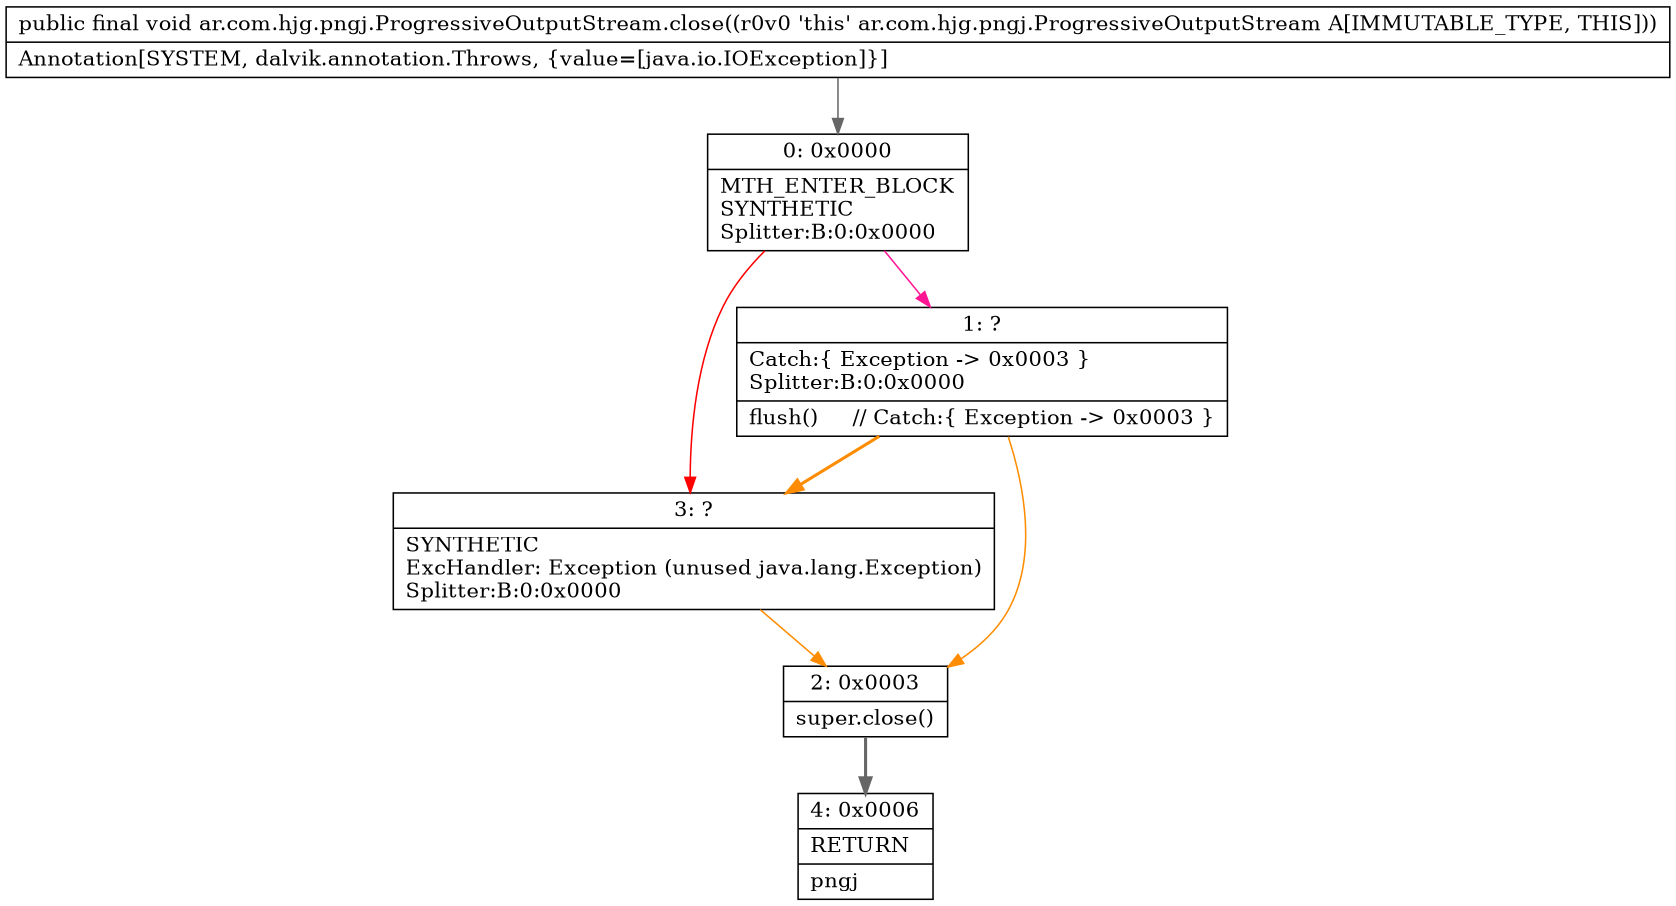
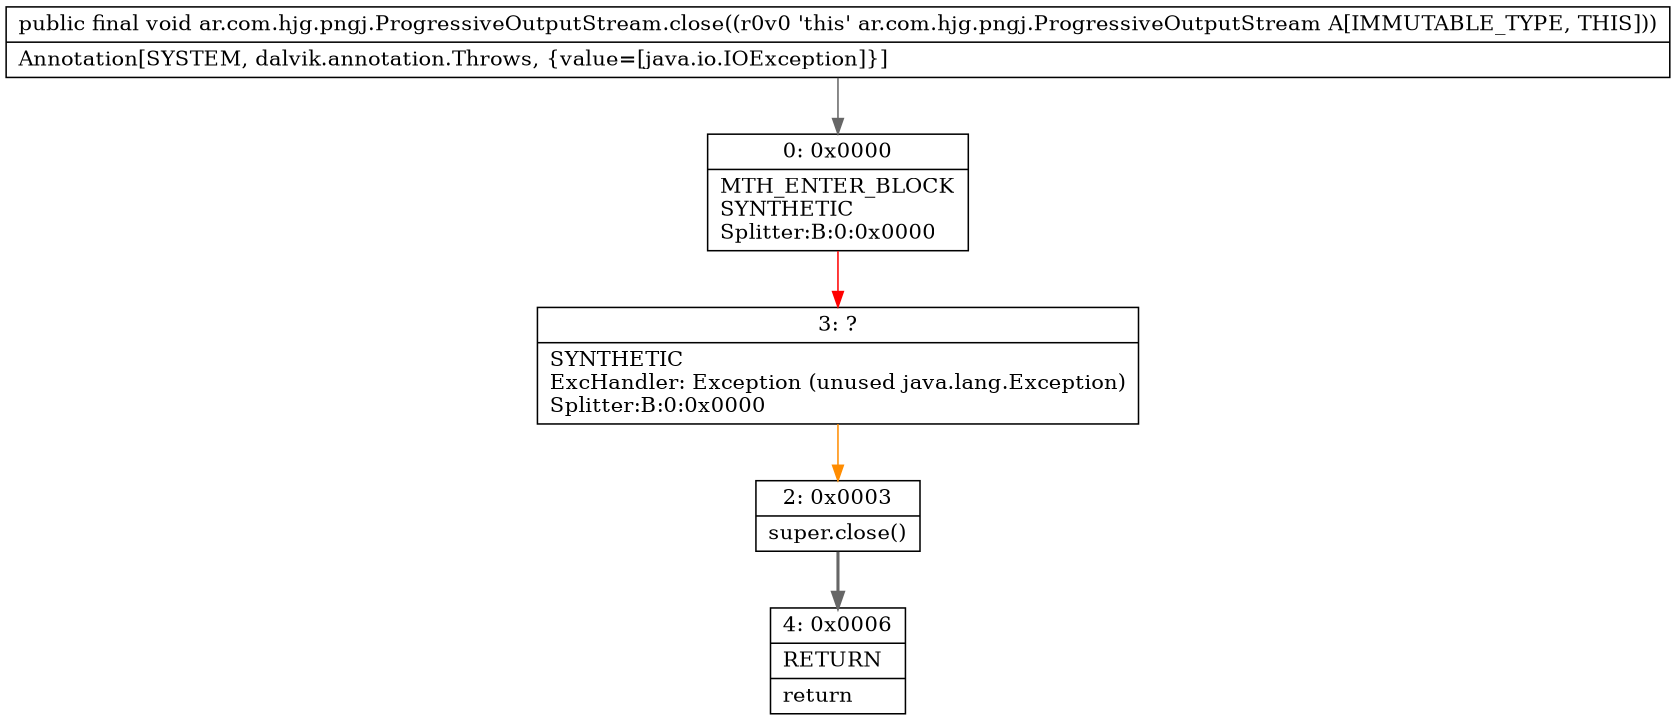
node "1: ?": removed
node "4: 0x0006": text "pngj" -> "return"
